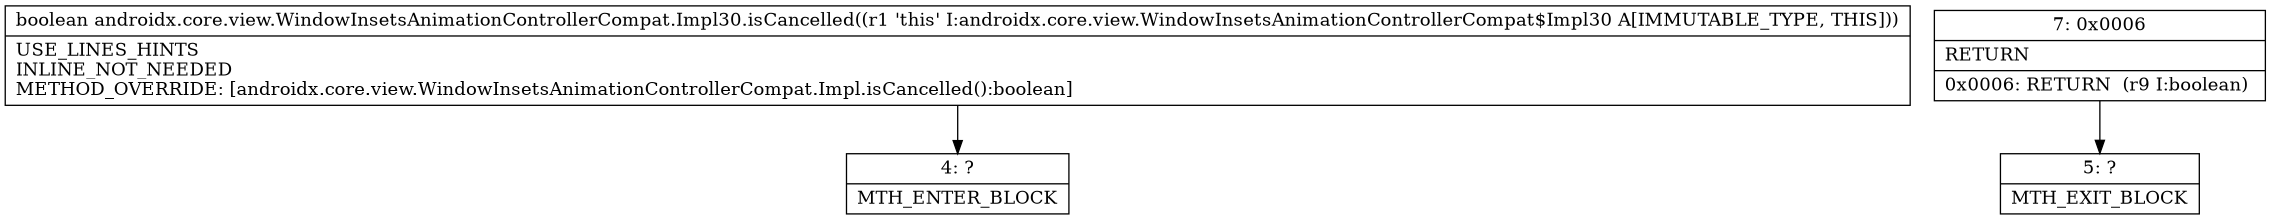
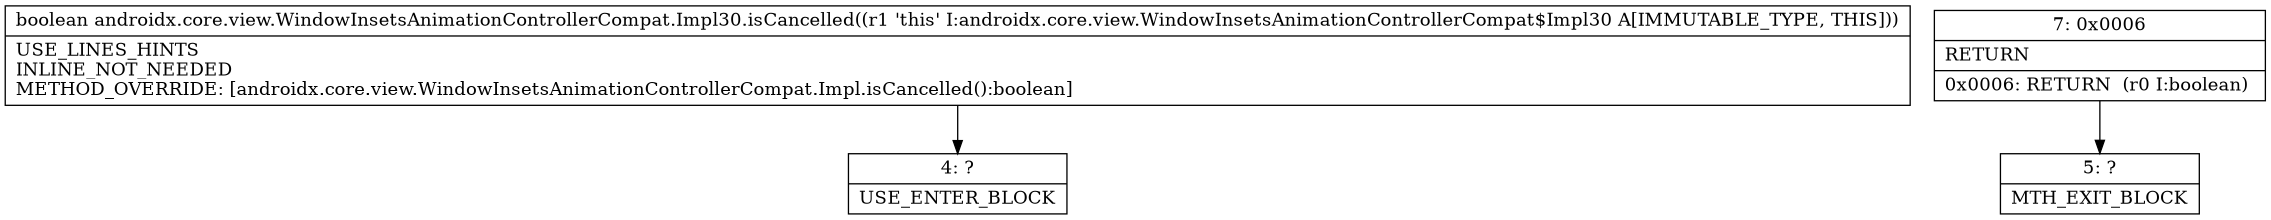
node "7: 0x0006": text "0x0006: RETURN  (r9 I:boolean)" -> "0x0006: RETURN  (r0 I:boolean)"
node "4: ?": text "MTH_ENTER_BLOCK" -> "USE_ENTER_BLOCK"
